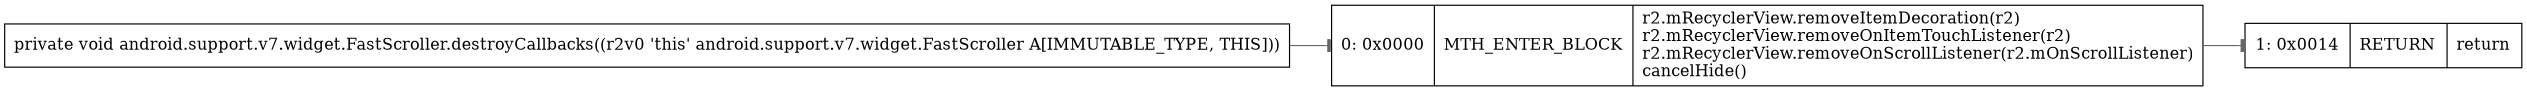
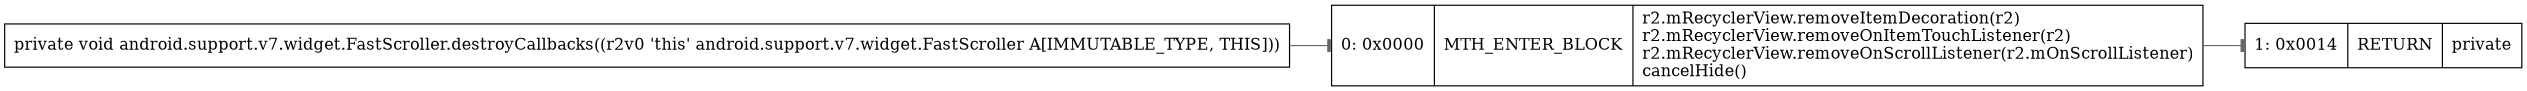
node "1: 0x0014": text "return" -> "private"
